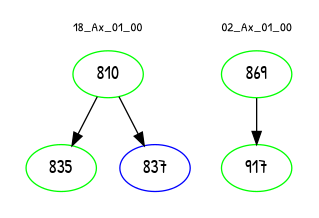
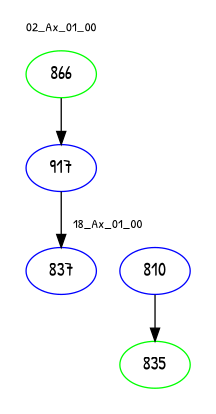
node "810": color green -> blue
node "869": label "869" -> "866"
edge "810" -> "837": now "917" -> "837"
node "917": color green -> blue
